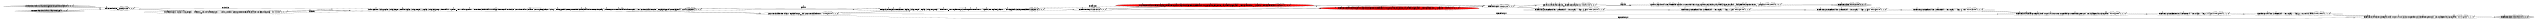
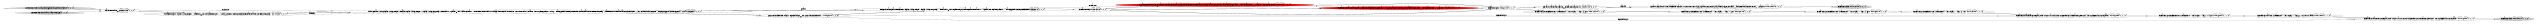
edge "testHarness.setup()@@@7@@@['1', '1', '1']" -> "testHarness.open()@@@8@@@['1', '1', '1']": added
